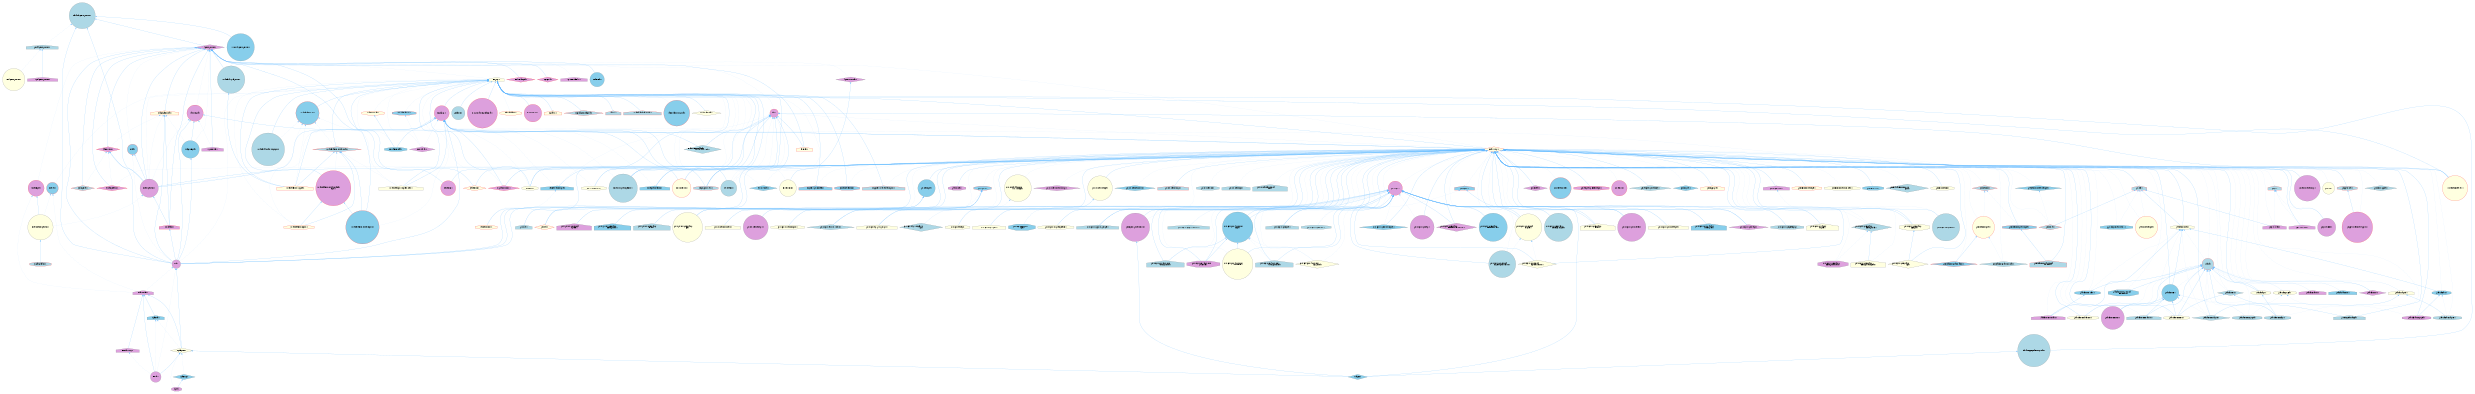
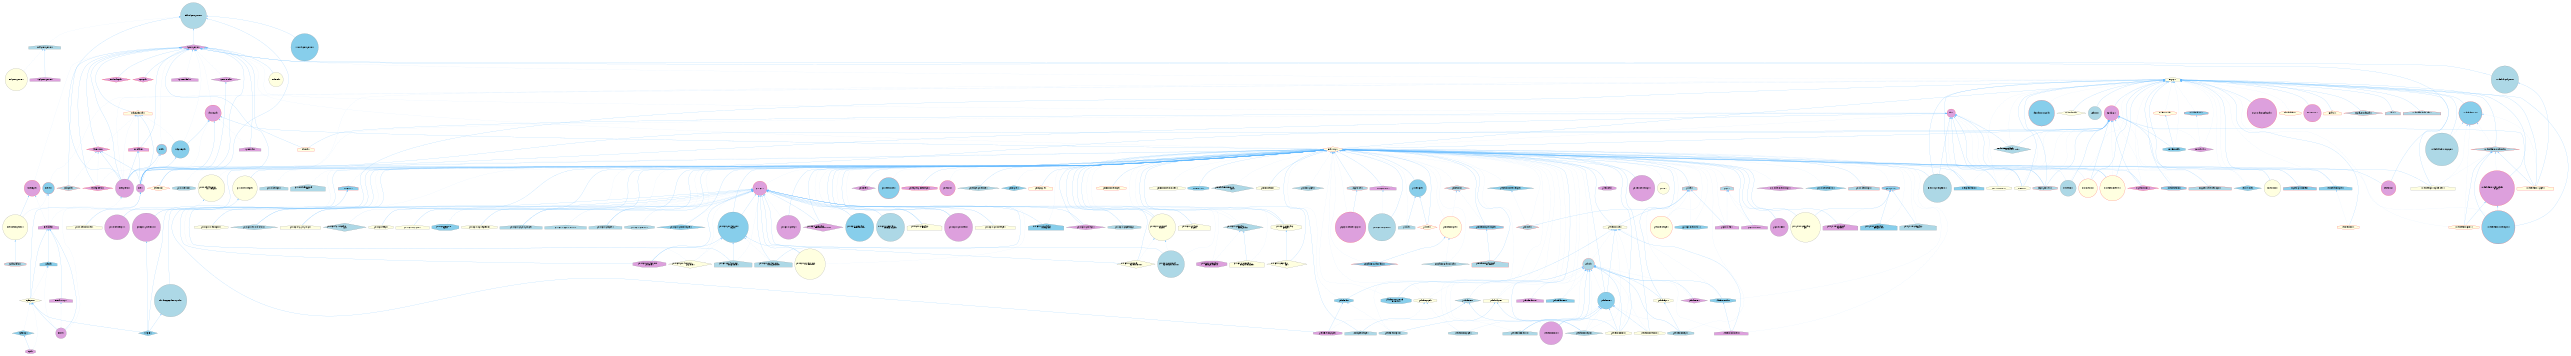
node "TripleBuffer.h": fillcolor skyblue -> lightyellow
edge "LockFreeList.h" -> "CoreSharedPCH.h": reversed
